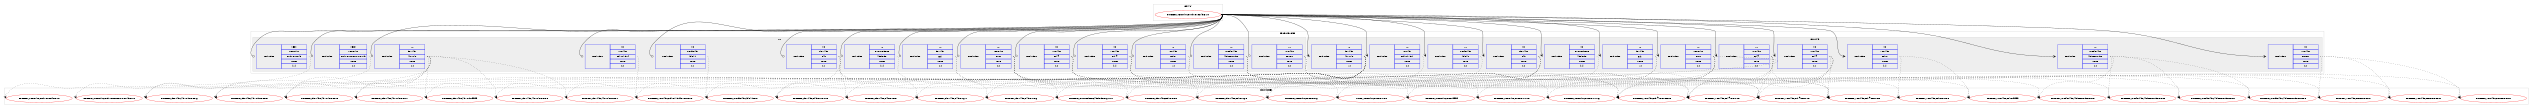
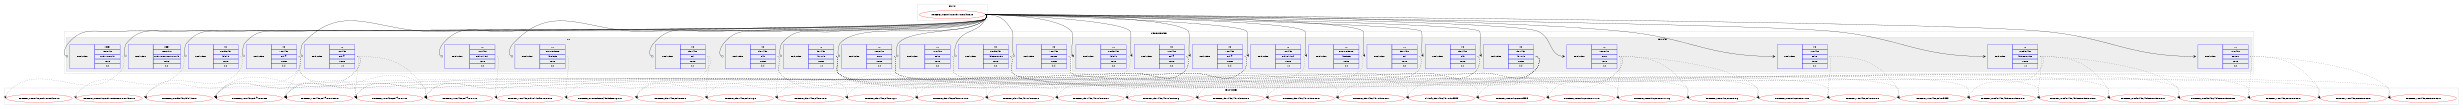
node "portage://dev-libs/libxml2-9999": label "portage://dev-libs/libxml2-9999" -> "pixbuf://dev-libs/libxml2-9999"
node "portage://dev-libs/glib-2.78.6": removed
node "none://net-print/cups-2.4.10": label "none://net-print/cups-2.4.10" -> "portage://net-print/cups-2.4.10"
